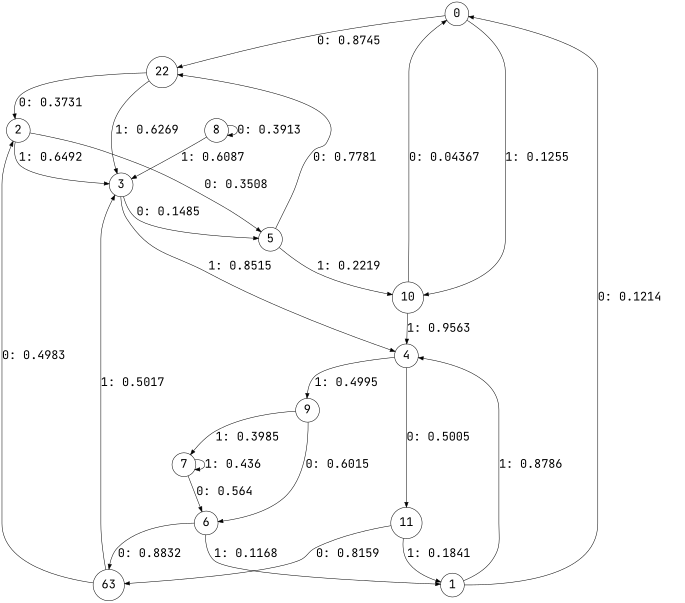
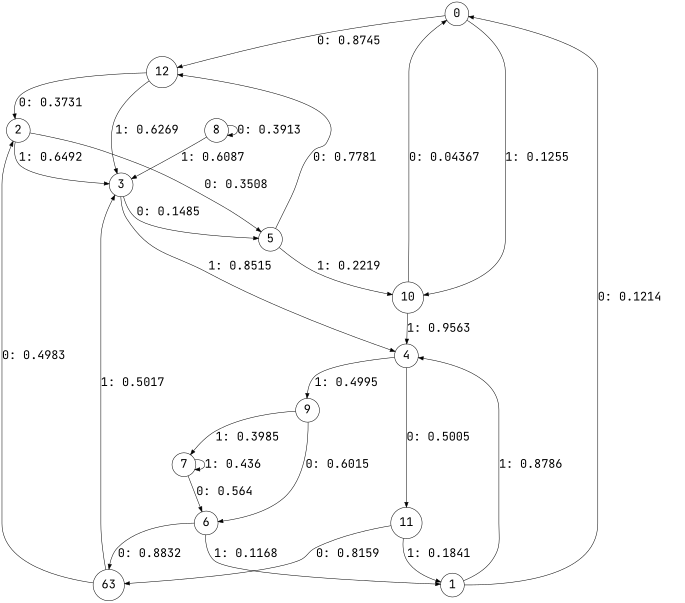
node "22": label "22" -> "12"
